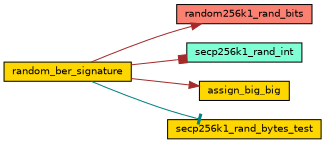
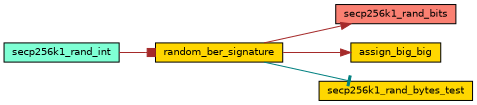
node "random256k1_rand_bits": label "random256k1_rand_bits" -> "secp256k1_rand_bits"
edge "random_ber_signature" -> "secp256k1_rand_int": reversed
